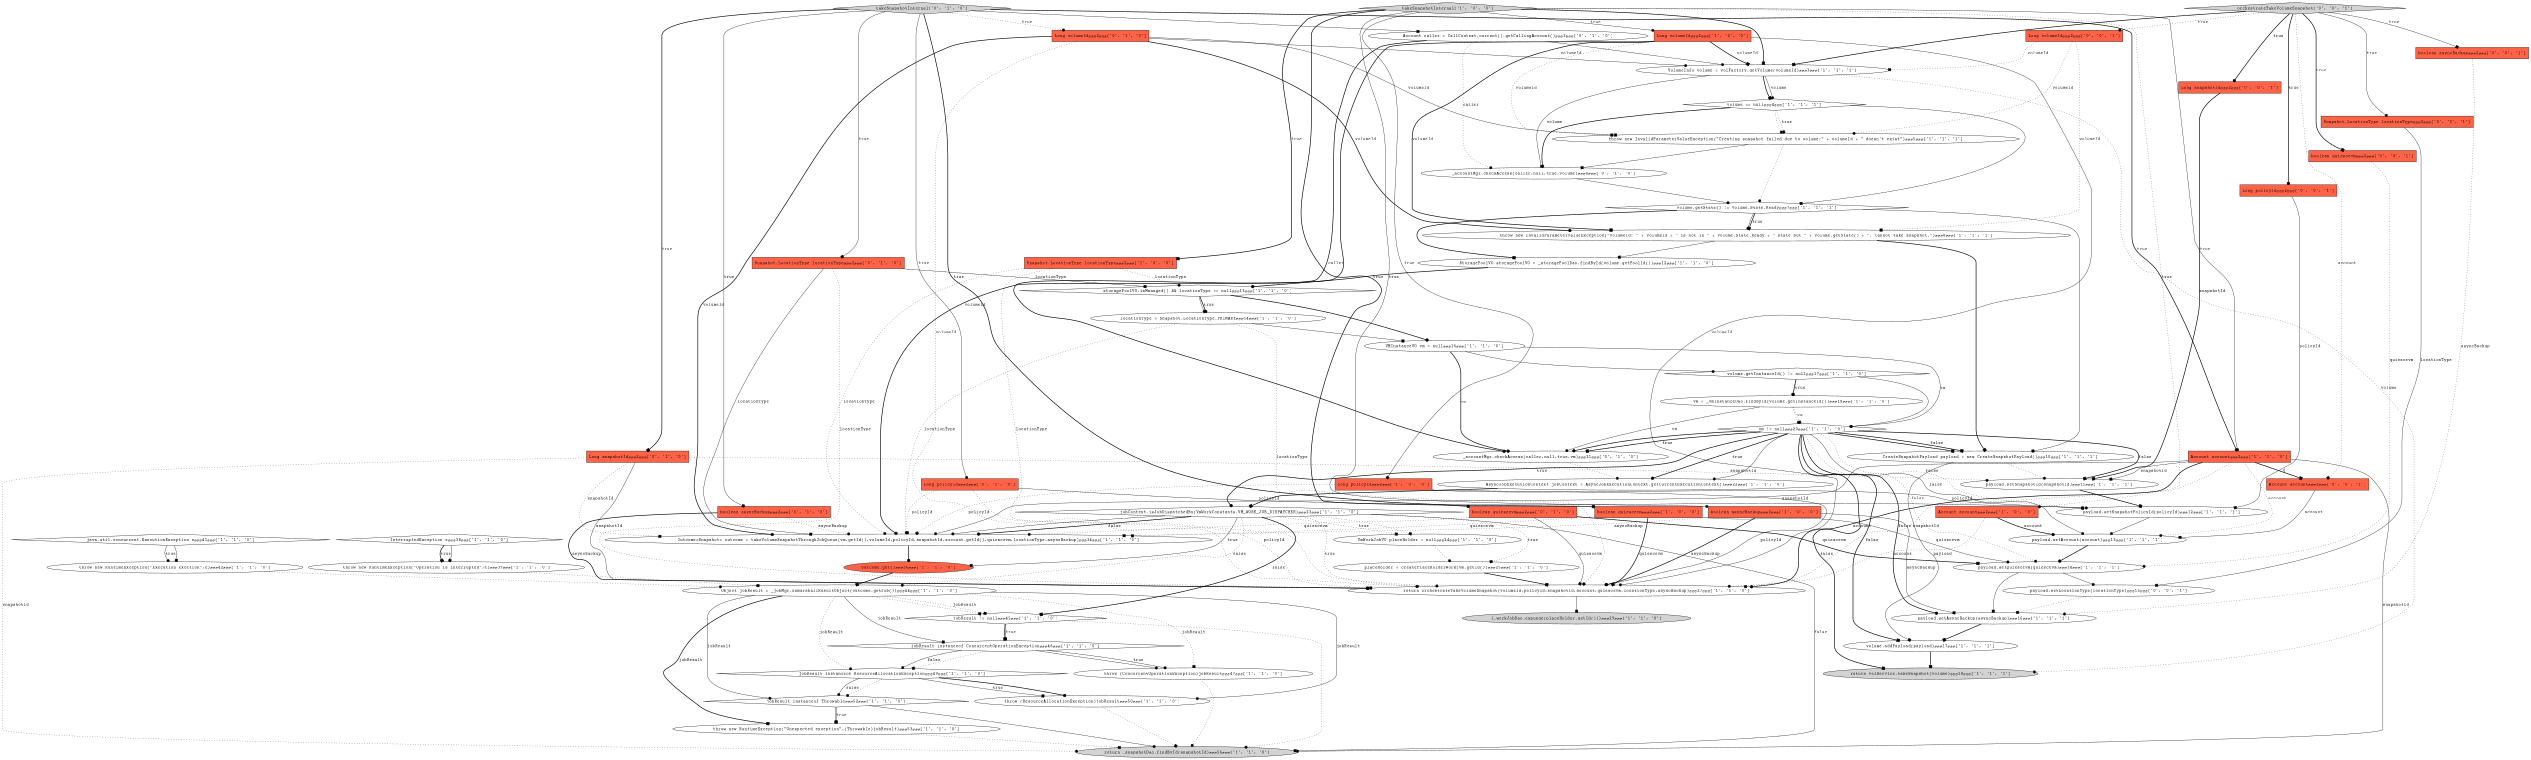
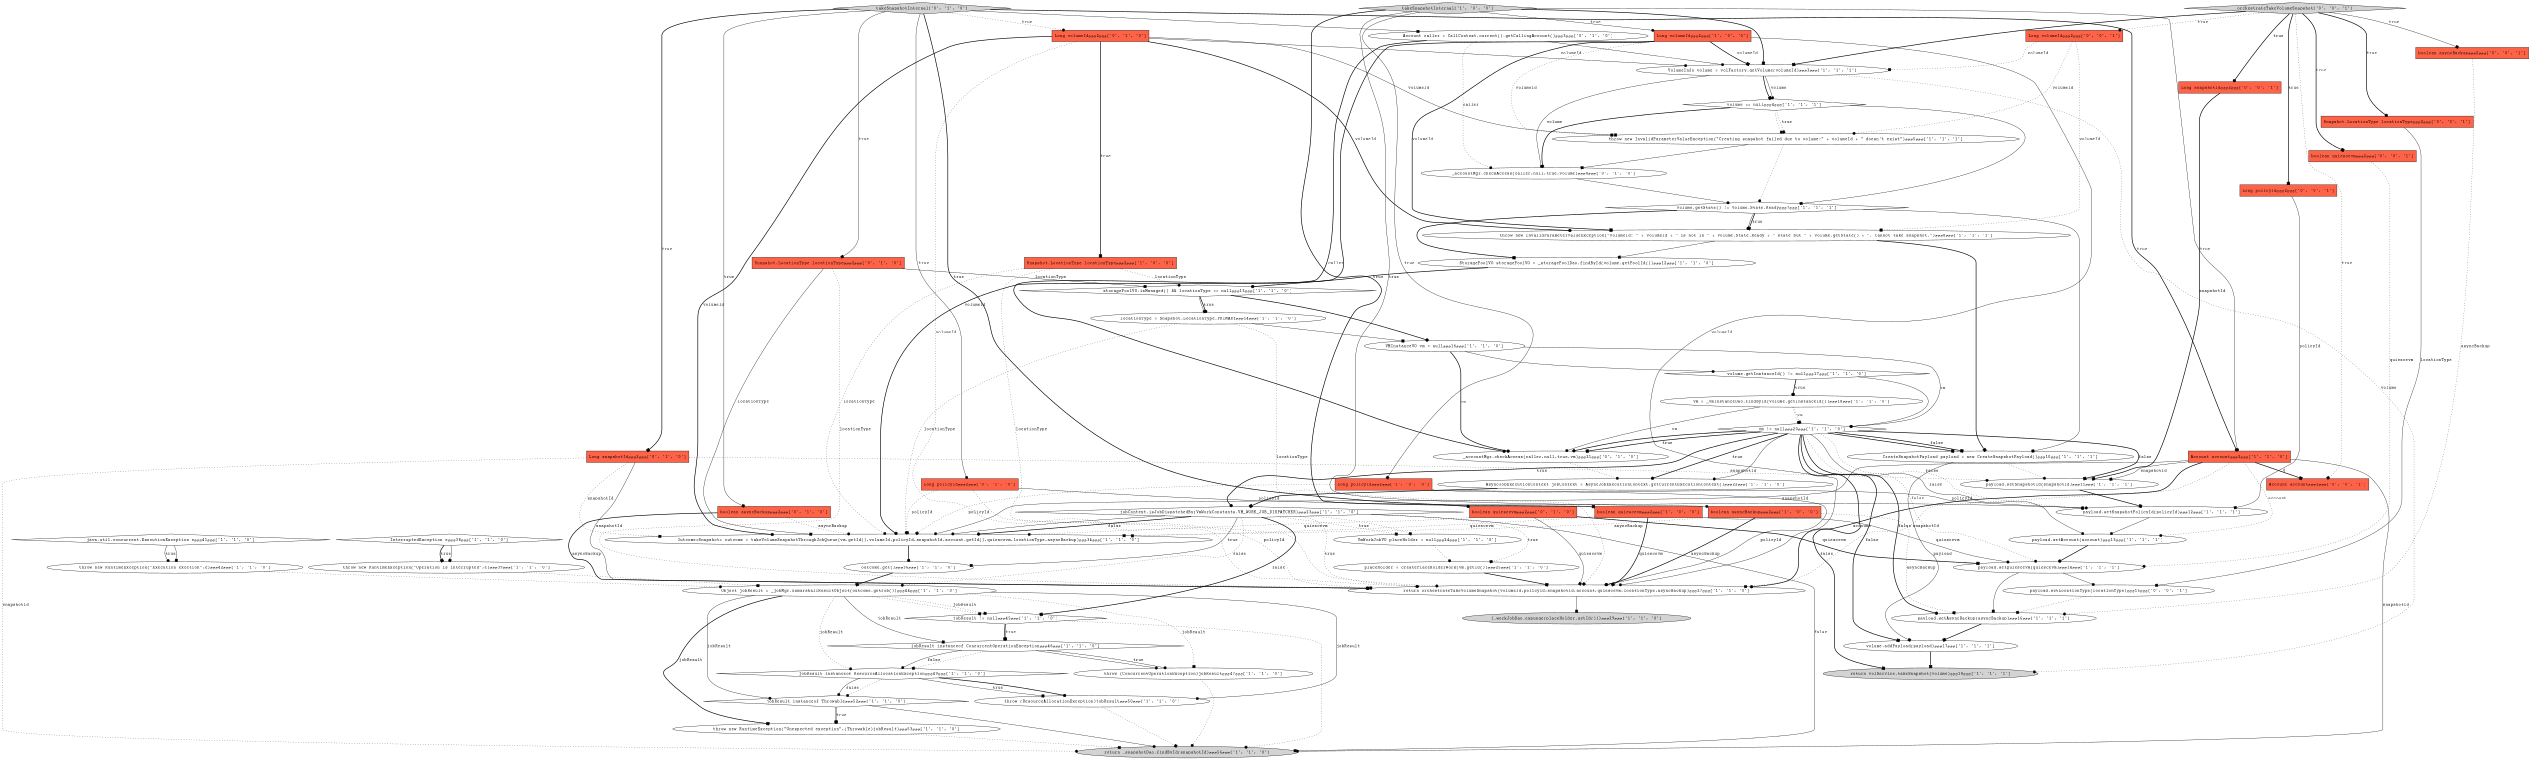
edge "orchestrateTakeVolumeSnapshot['0', '0', '1']" -> "Snapshot.LocationType locationType@@@2@@@['0', '0', '1']": style solid -> bold
edge "orchestrateTakeVolumeSnapshot['0', '0', '1']" -> "Long policyId@@@2@@@['0', '0', '1']": arrowhead dot -> box
edge "takeSnapshotInternal['1', '0', '0']" -> "Snapshot.LocationType locationType@@@2@@@['1', '0', '0']": now "Long volumeId@@@2@@@['0', '1', '0']" -> "Snapshot.LocationType locationType@@@2@@@['1', '0', '0']"
edge "orchestrateTakeVolumeSnapshot['0', '0', '1']" -> "Account account@@@2@@@['0', '0', '1']": label "account" -> "true"
node "Account account@@@2@@@['1', '0', '0']": removed
edge "Account account@@@2@@@['0', '0', '1']" -> "payload.setAccount(account)@@@13@@@['1', '1', '1']": removed, label "account"
edge "boolean asyncBackup@@@2@@@['1', '0', '0']" -> "payload.setAsyncBackup(asyncBackup)@@@16@@@['1', '1', '1']": style solid -> dotted
node "outcome.get()@@@36@@@['1', '1', '0']": fillcolor tomato -> white
